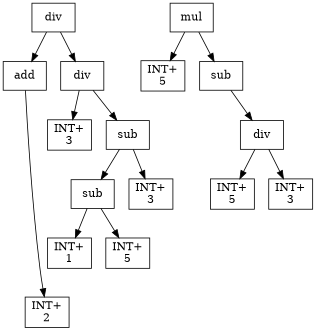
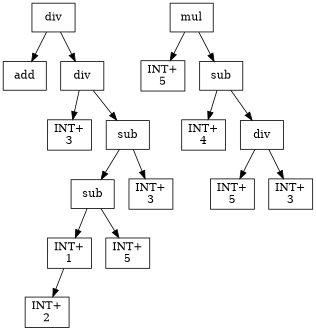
node "INT+ 4": added
edge "add" -> "INT+ 2": now "INT+ 1" -> "INT+ 2"
